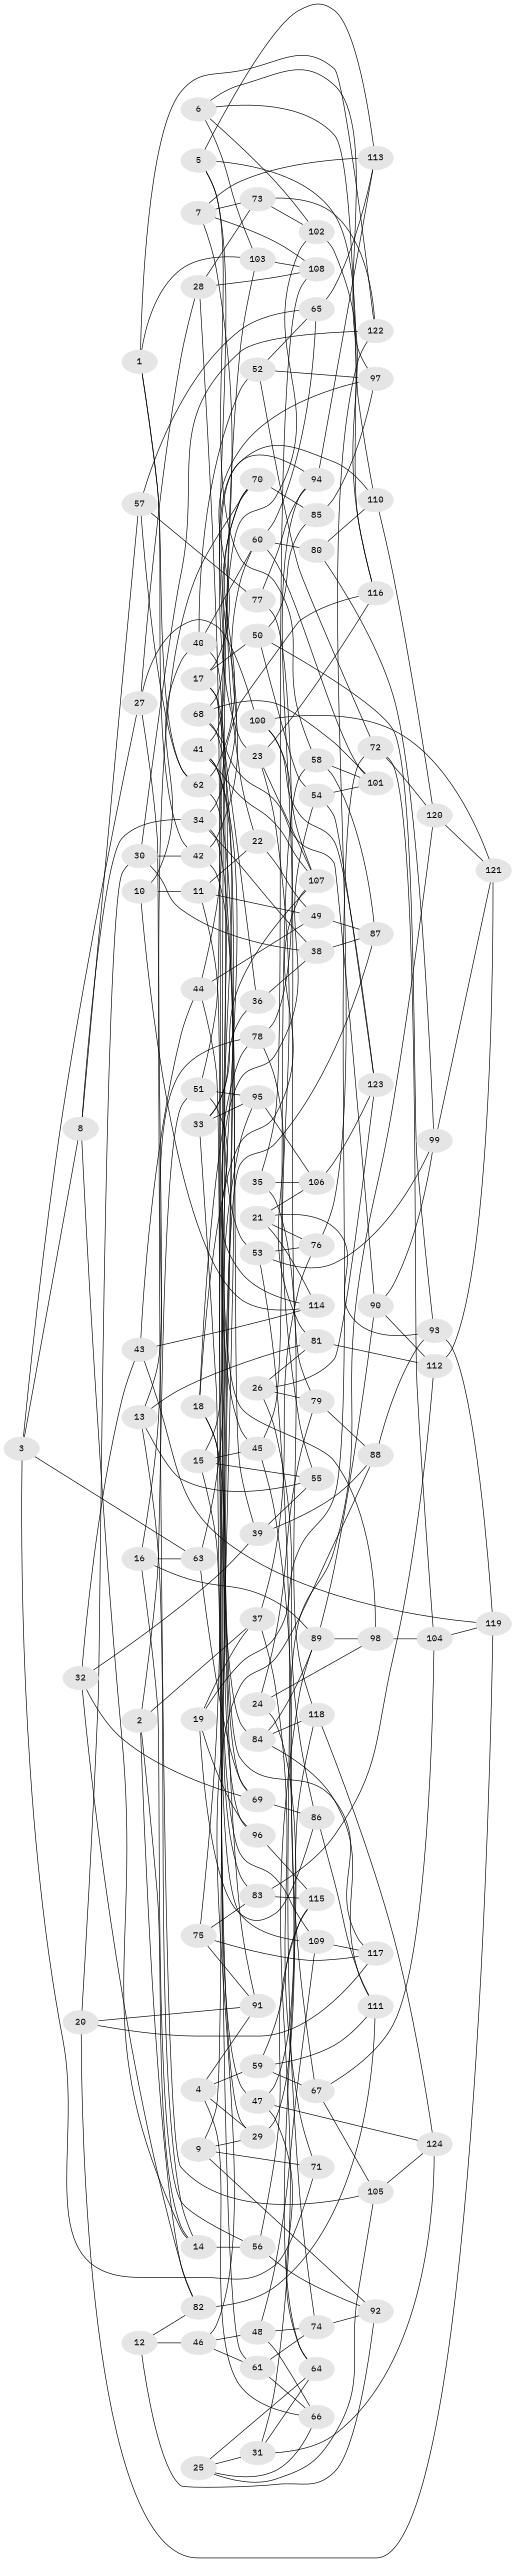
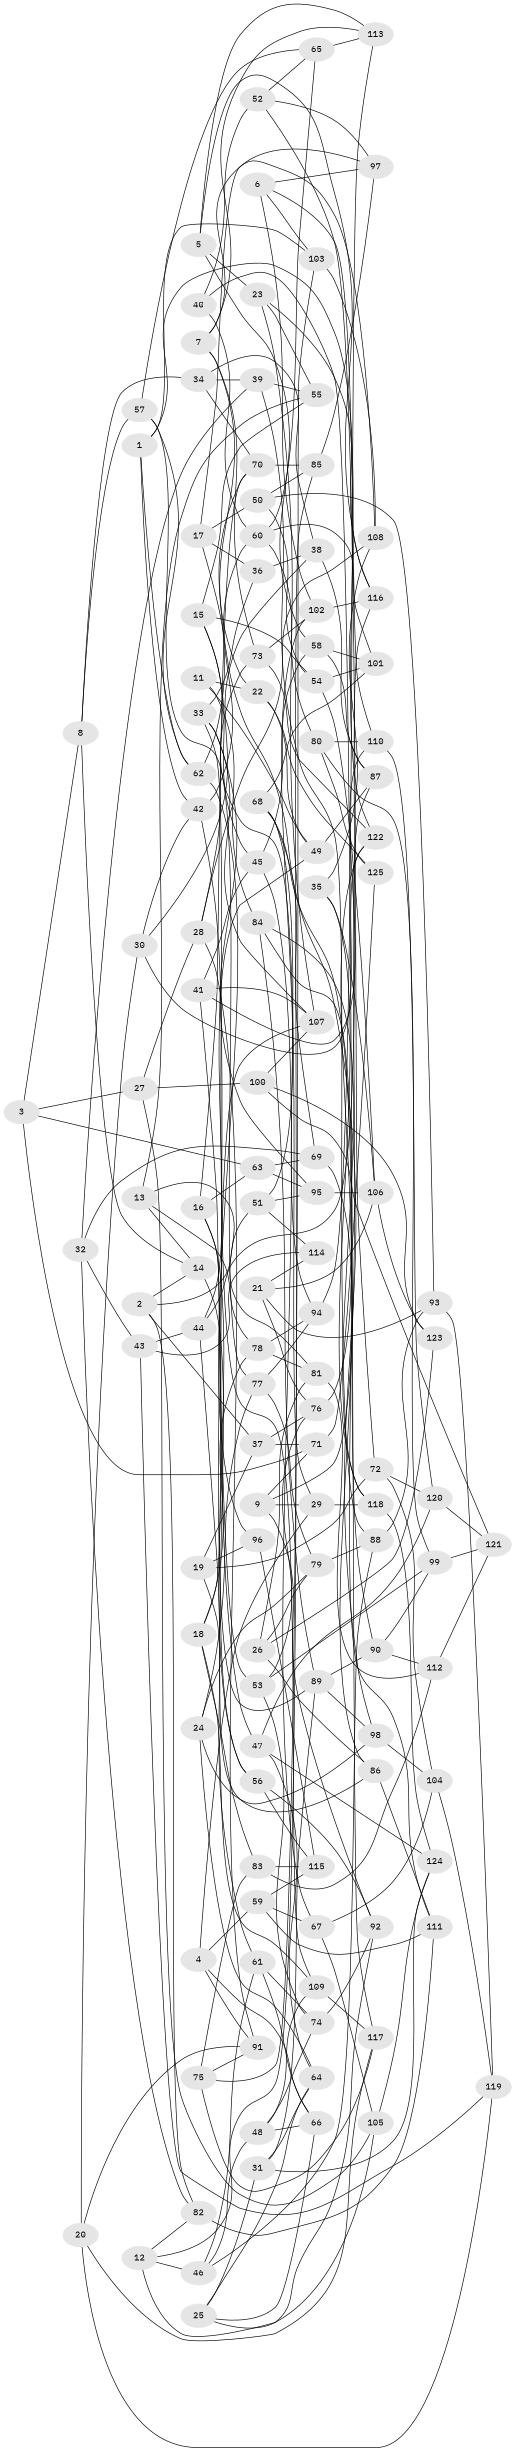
node "125": added
node "10": removed
edge "54" -- "123": now "54" -- "106"
edge "85" -- "12": added
edge "77" -- "24": added
